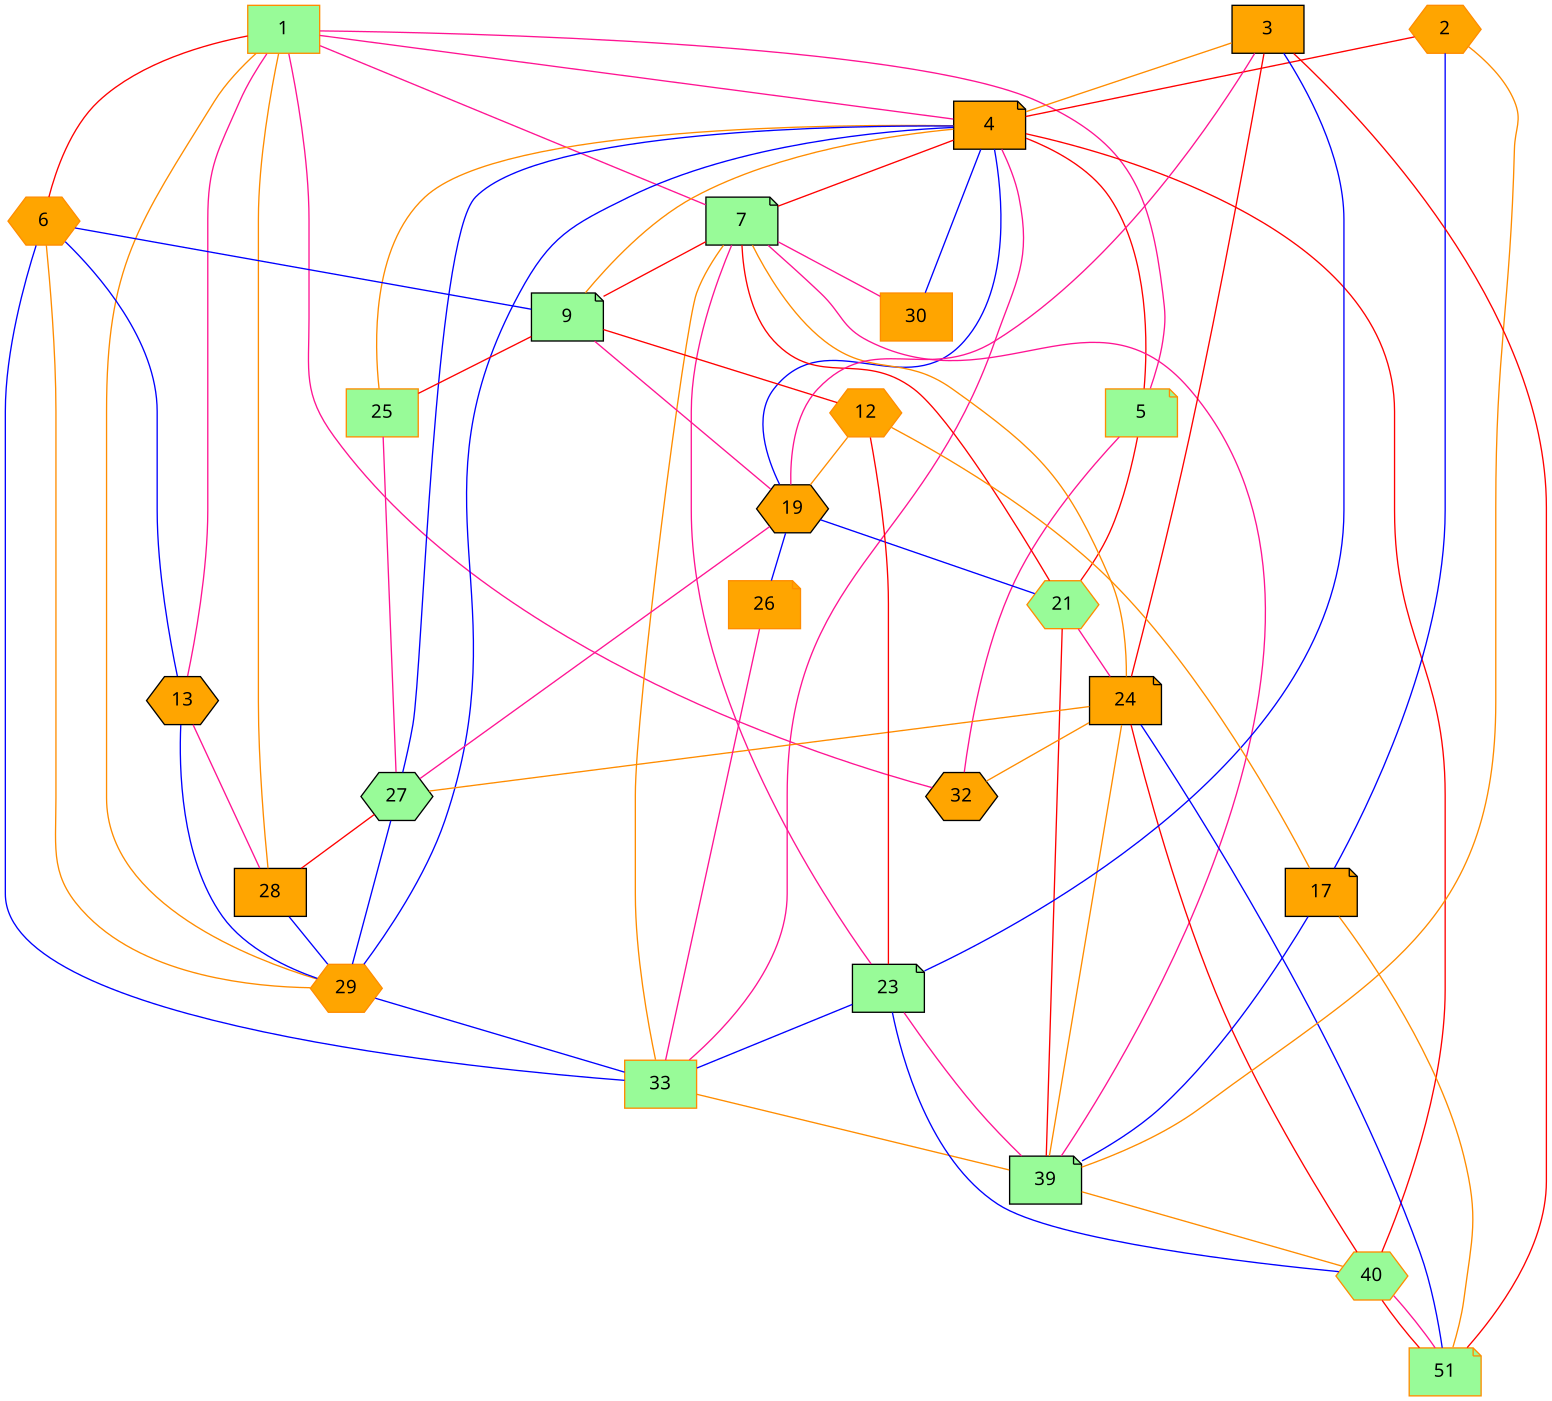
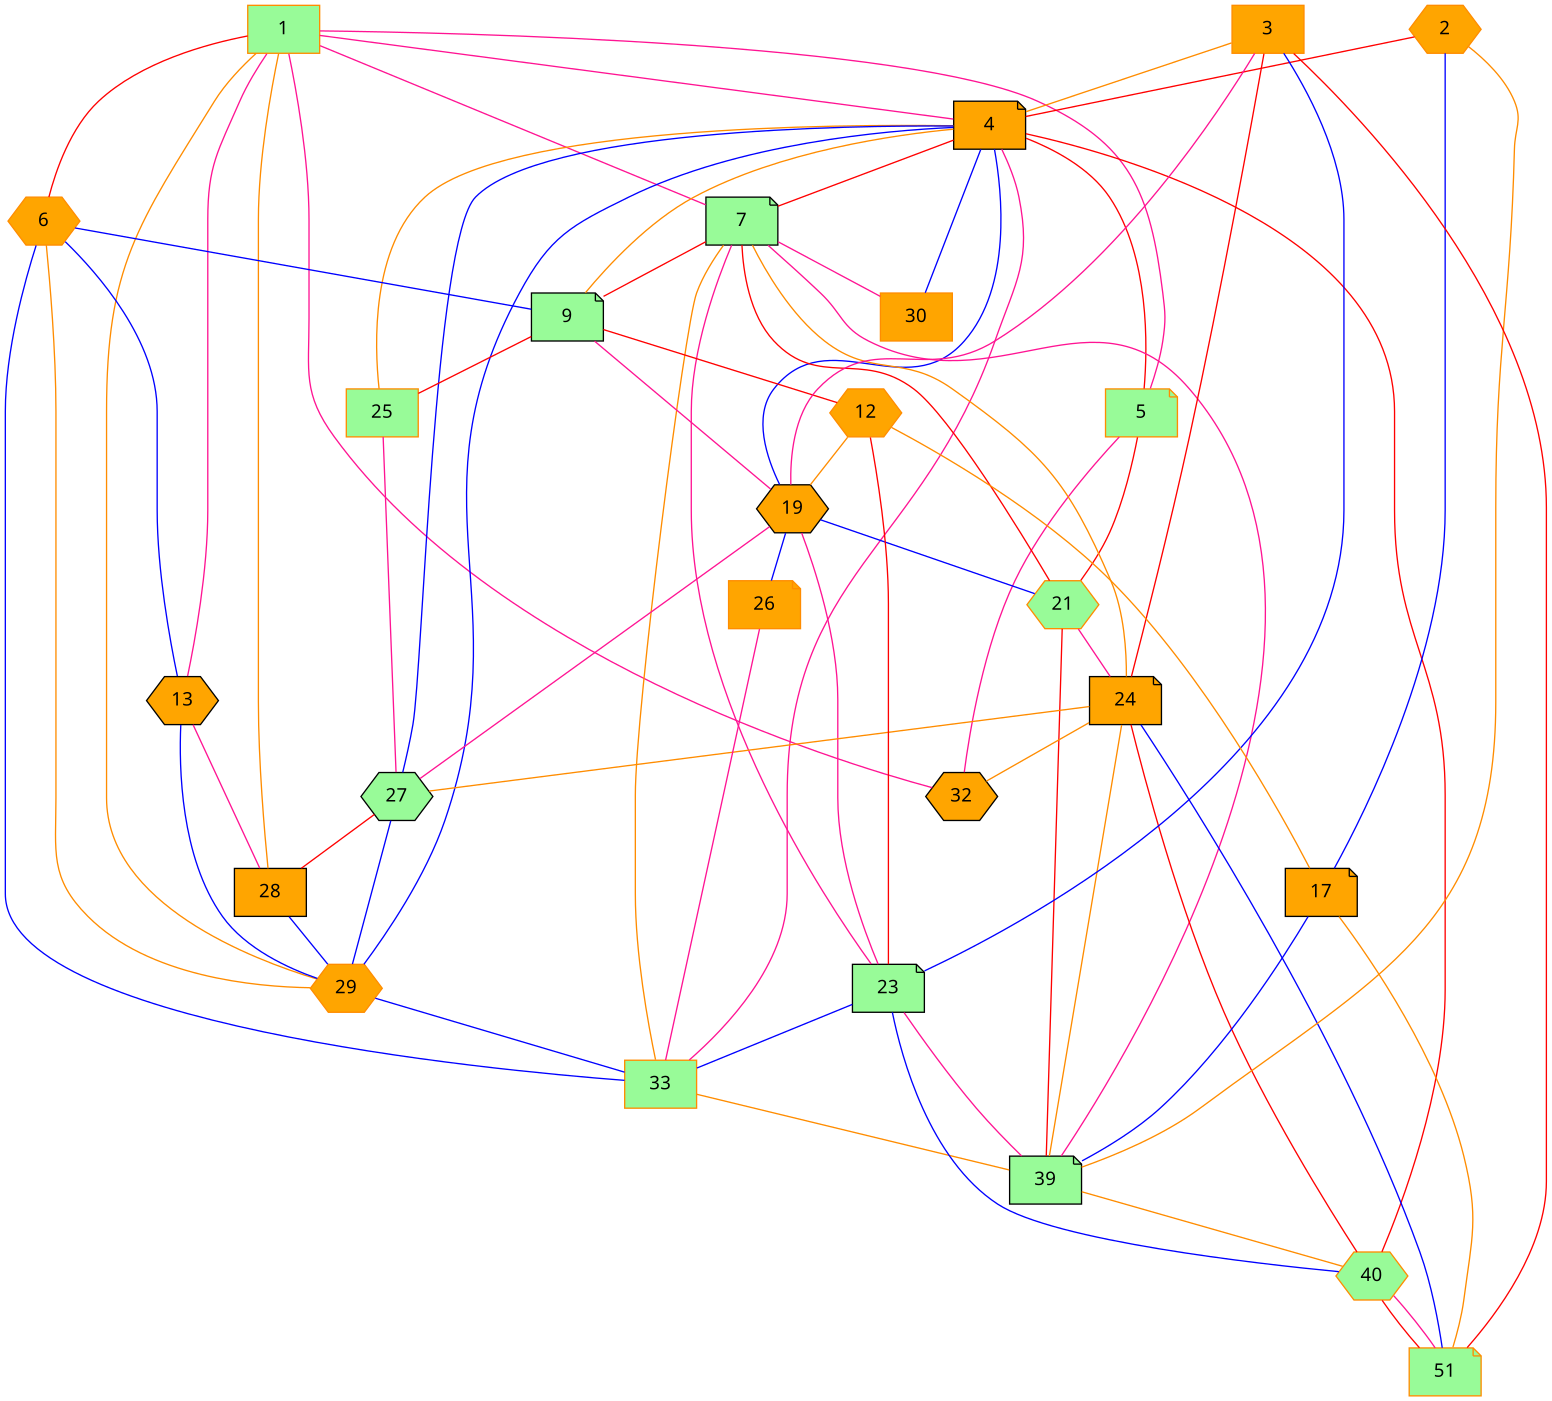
node "3": color black -> darkorange
edge "19" -- "23": added
